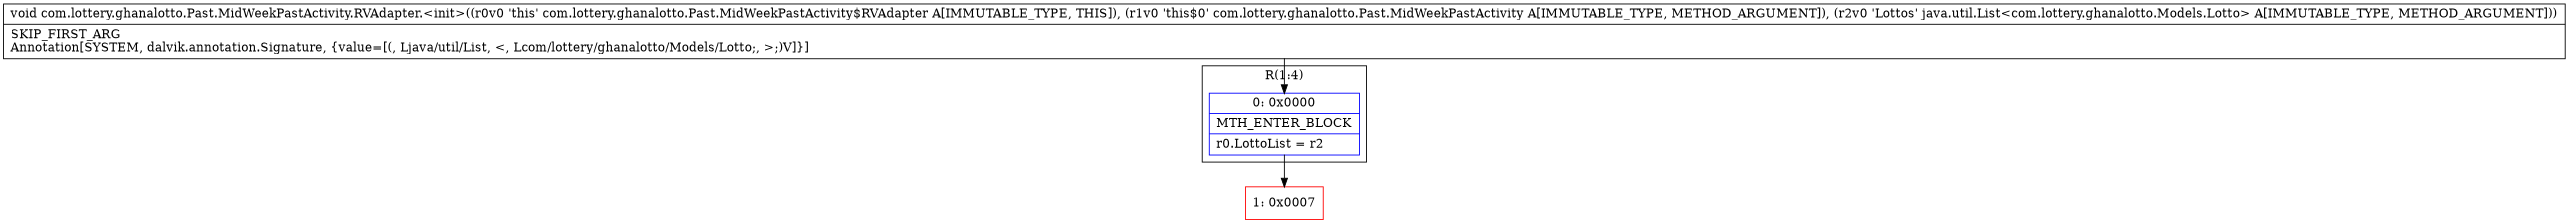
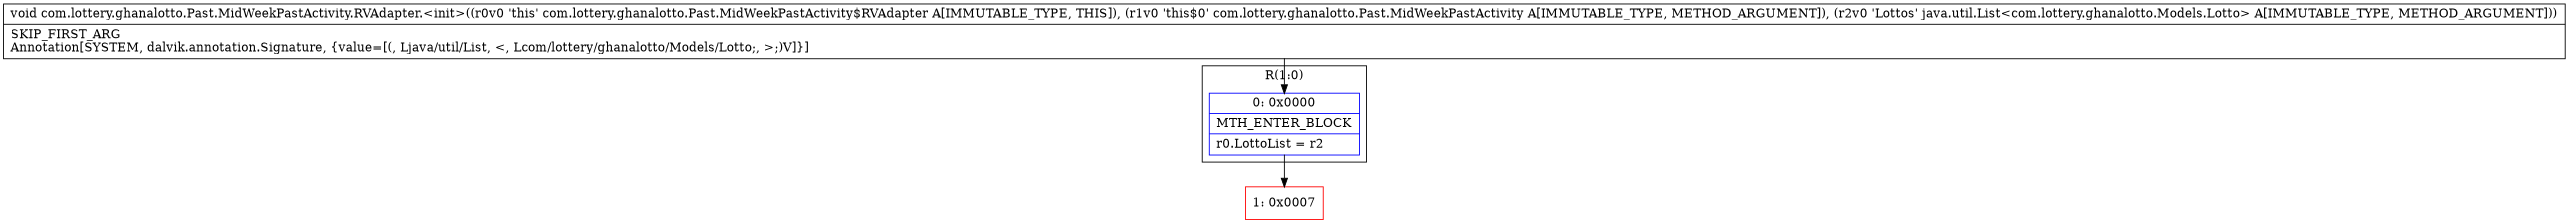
cluster "R(1:4)": label "R(1:4)" -> "R(1:0)"
